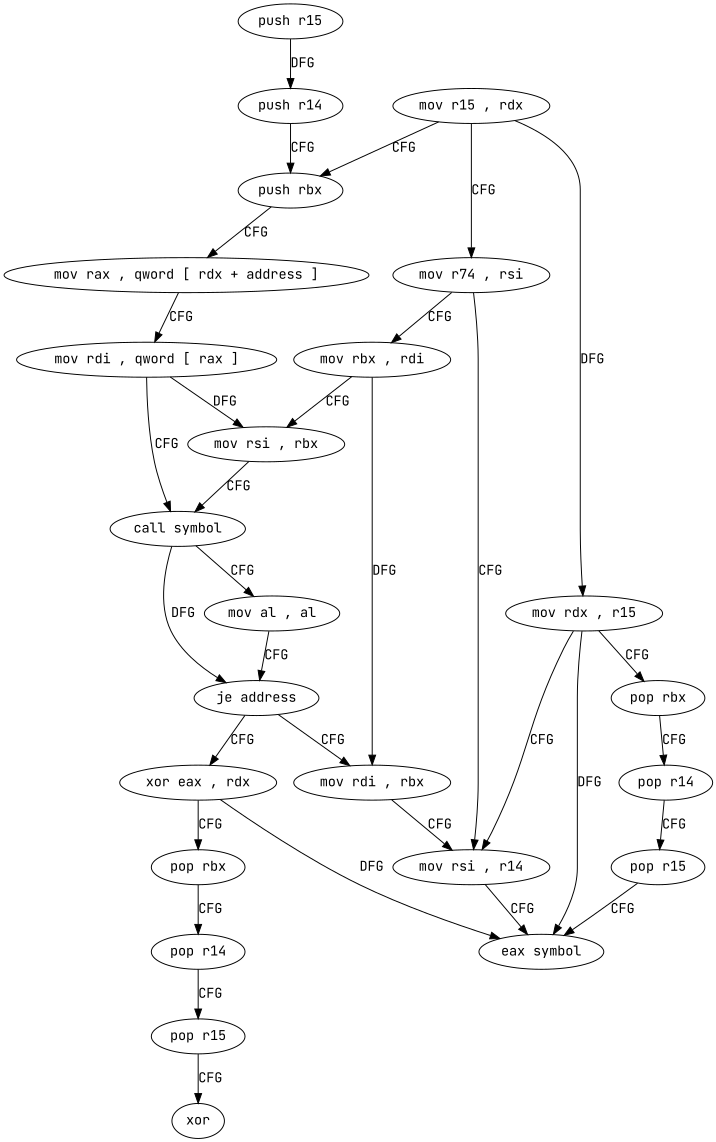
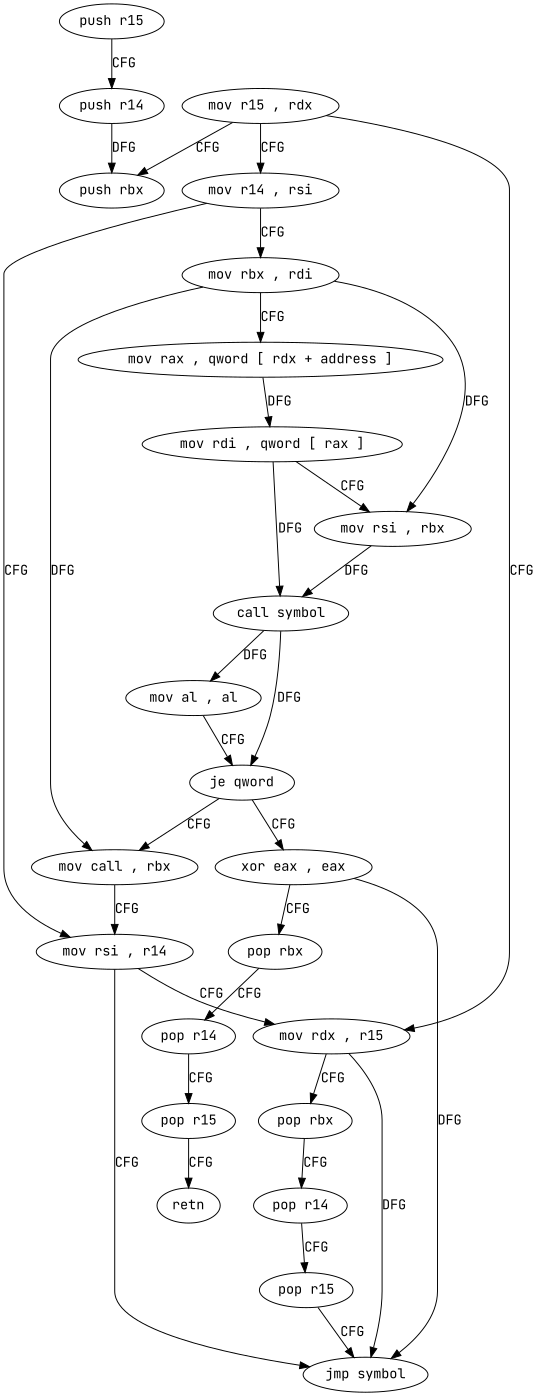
edge "push r15" -> "push r14": label "DFG" -> "CFG"
edge "push r14" -> "push rbx": label "CFG" -> "DFG"
edge "push rbx" -> "mov rax , qword [ rdx + address ]": now "mov rbx , rdi" -> "mov rax , qword [ rdx + address ]"
node "mov r74 , rsi": label "mov r74 , rsi" -> "mov r14 , rsi"
edge "mov rax , qword [ rdx + address ]" -> "mov rdi , qword [ rax ]": label "CFG" -> "DFG"
edge "mov r15 , rdx" -> "mov rdx , r15": label "DFG" -> "CFG"
edge "mov rdi , qword [ rax ]" -> "mov rsi , rbx": label "DFG" -> "CFG"
edge "mov rbx , rdi" -> "mov rsi , rbx": label "CFG" -> "DFG"
edge "mov rdi , qword [ rax ]" -> "call symbol": label "CFG" -> "DFG"
edge "mov rsi , rbx" -> "call symbol": label "CFG" -> "DFG"
edge "call symbol" -> "mov al , al": label "CFG" -> "DFG"
node "je address": label "je address" -> "je qword"
edge "mov rdx , r15" -> "mov rsi , r14": reversed
node "xor eax , rdx": label "xor eax , rdx" -> "xor eax , eax"
node "mov rdi , rbx": label "mov rdi , rbx" -> "mov call , rbx"
node "eax symbol": label "eax symbol" -> "jmp symbol"
node "xor": label "xor" -> "retn"
